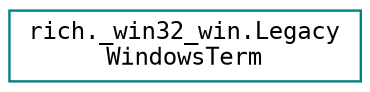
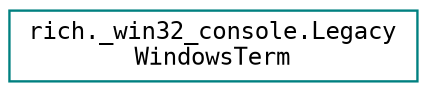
node "rich._win32_win.Legacy WindowsTerm": label "rich._win32_win.Legacy WindowsTerm" -> "rich._win32_console.Legacy WindowsTerm"
